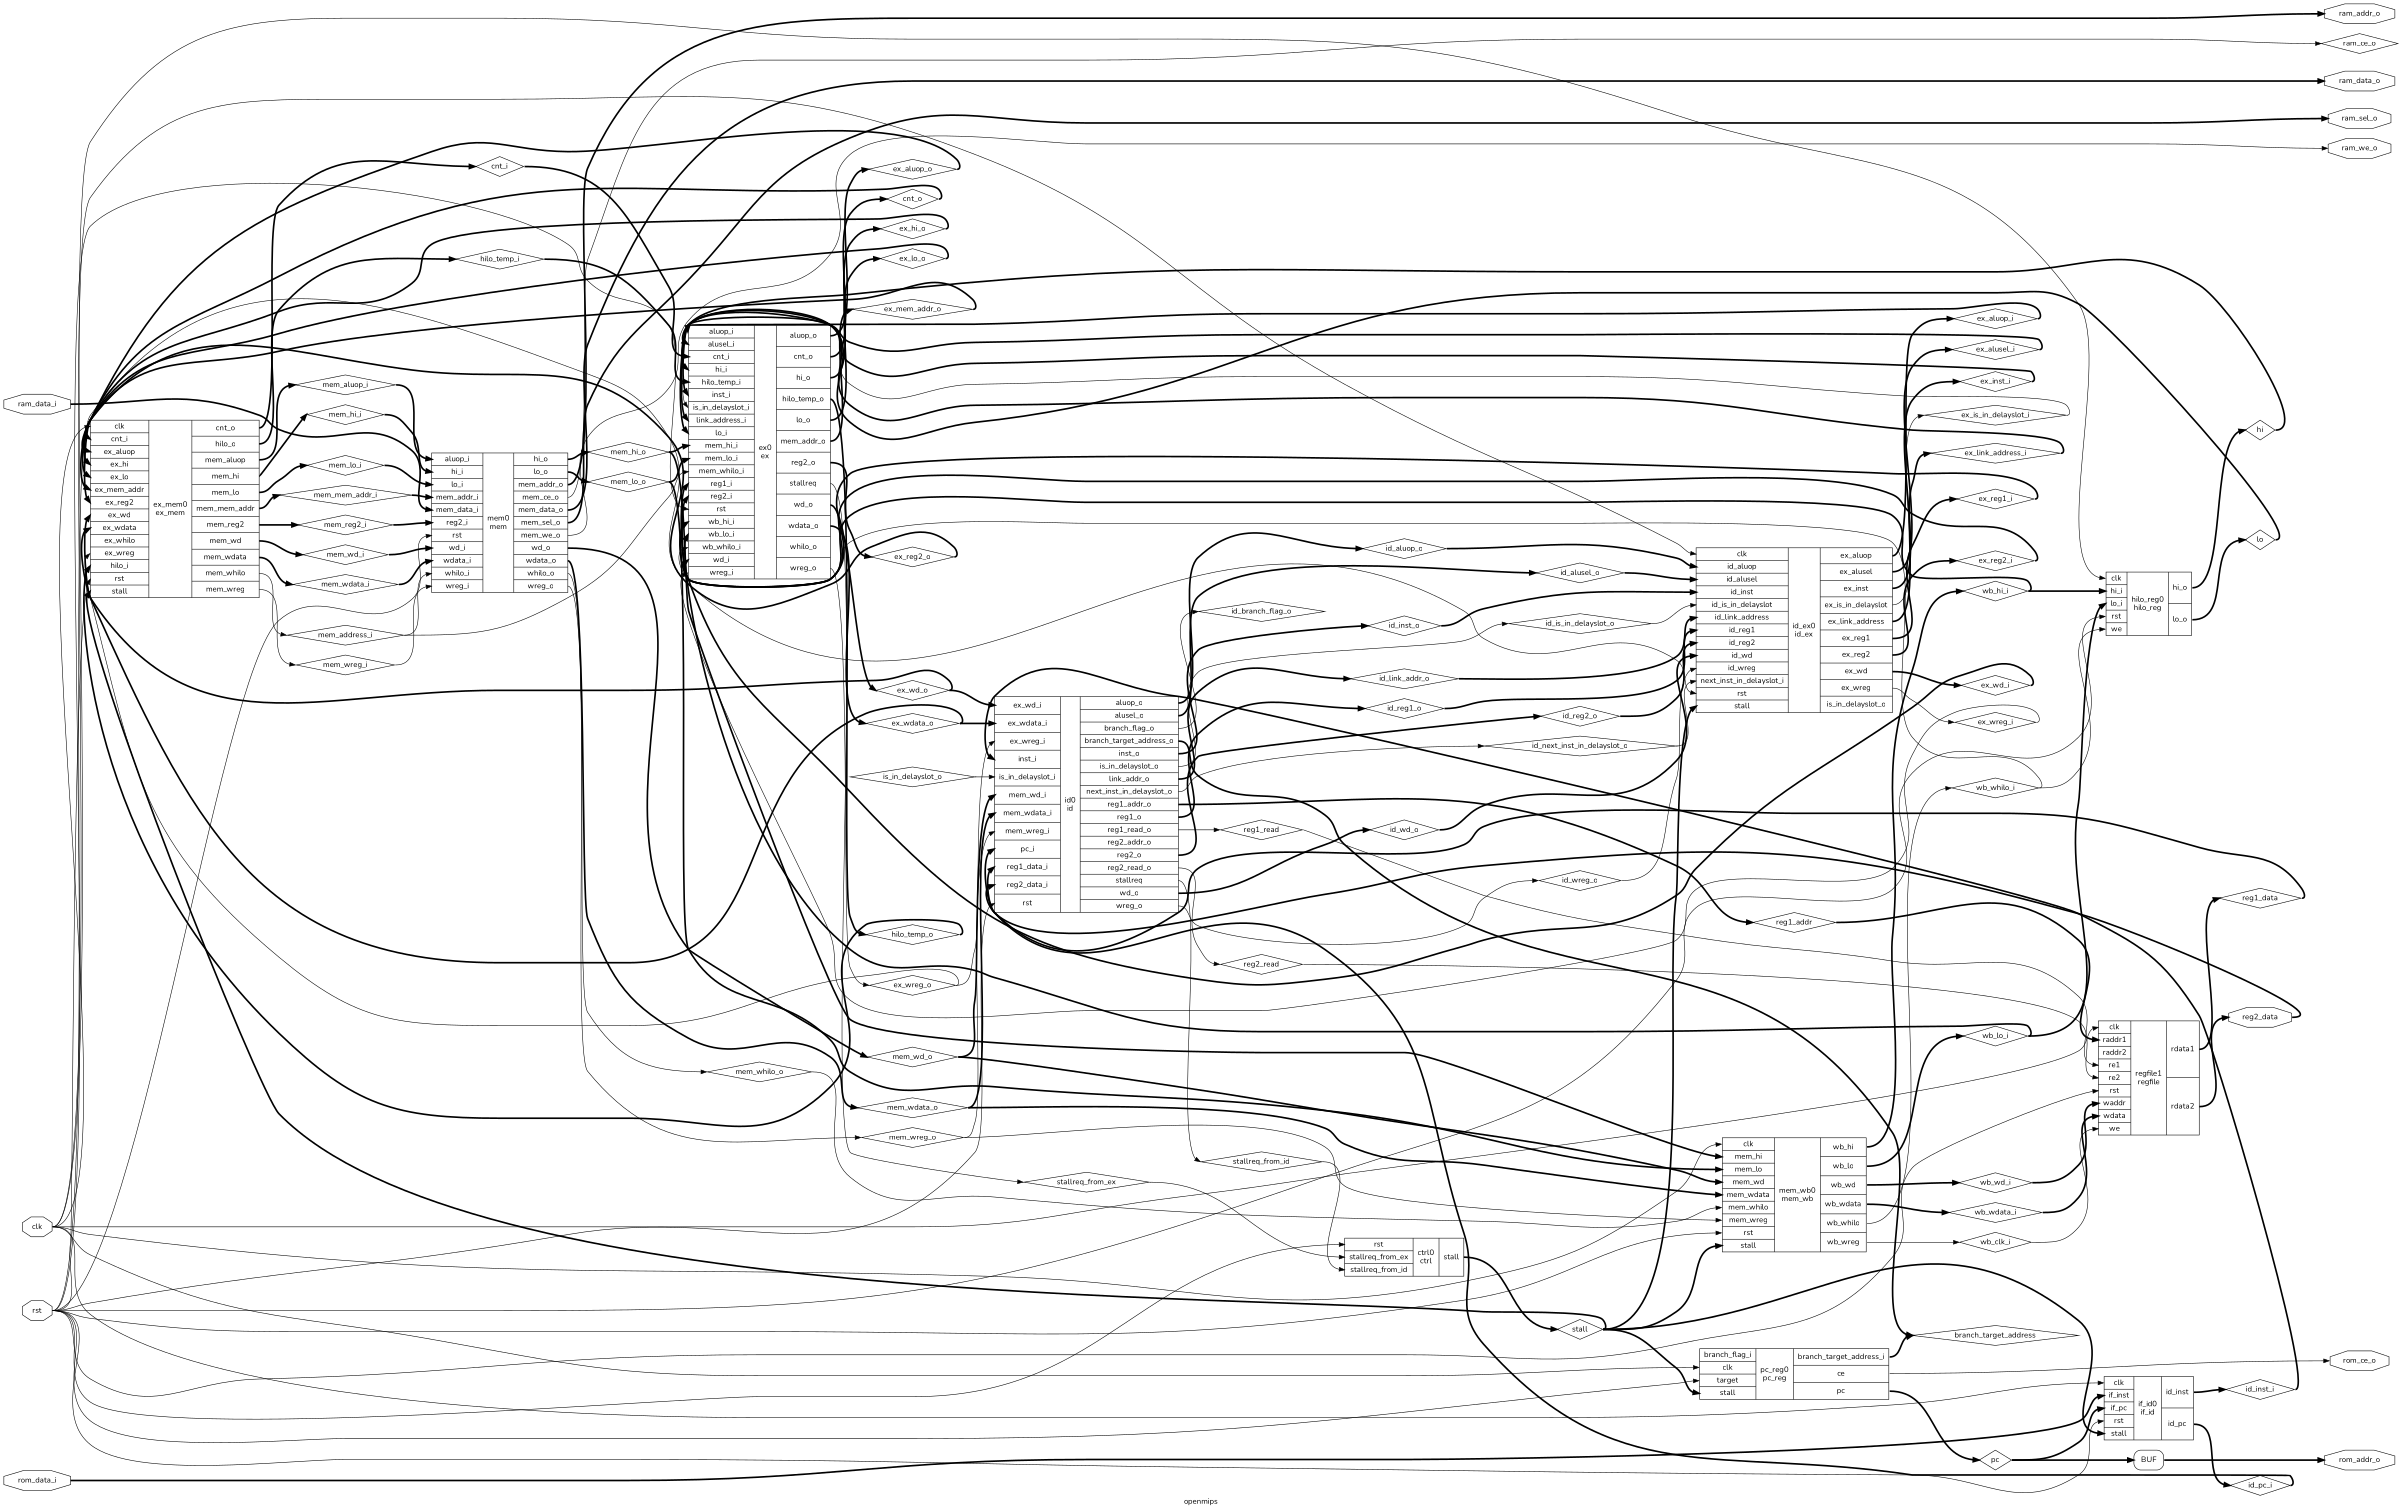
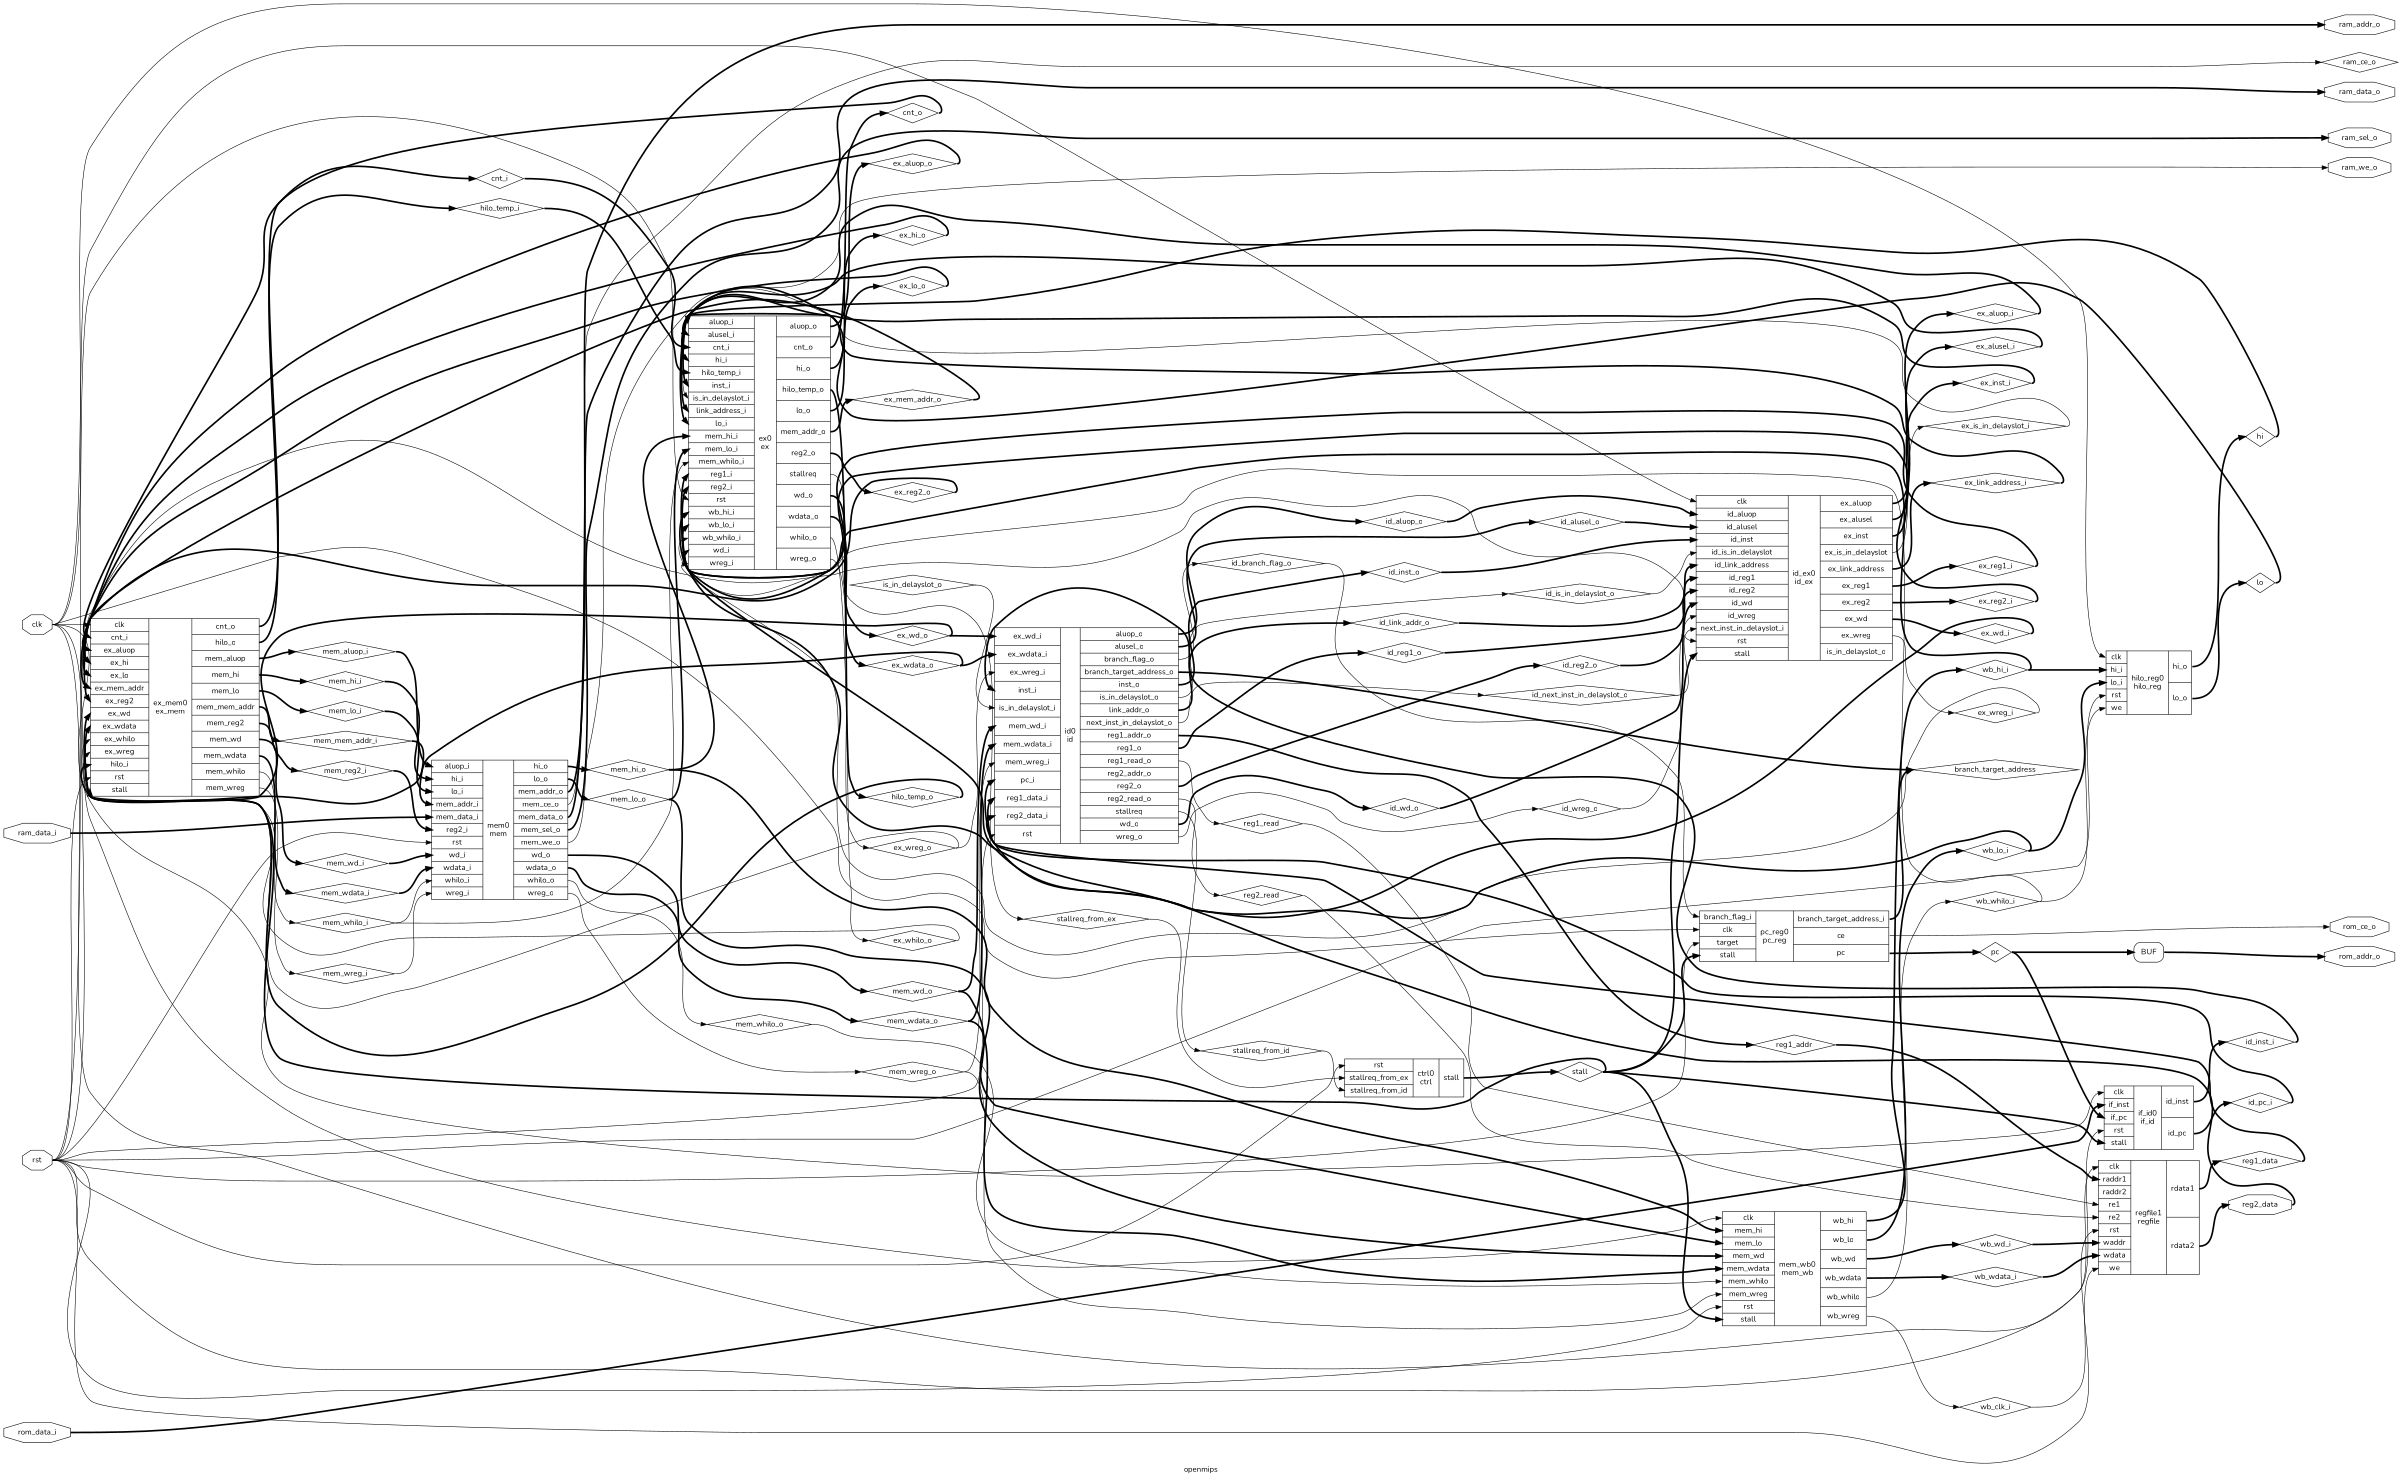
node "mem_address_i": label "mem_address_i" -> "mem_whilo_i"
edge "id_branch_flag_o" -> "branch_flag_i": added
node "ex_whilo_o": added
